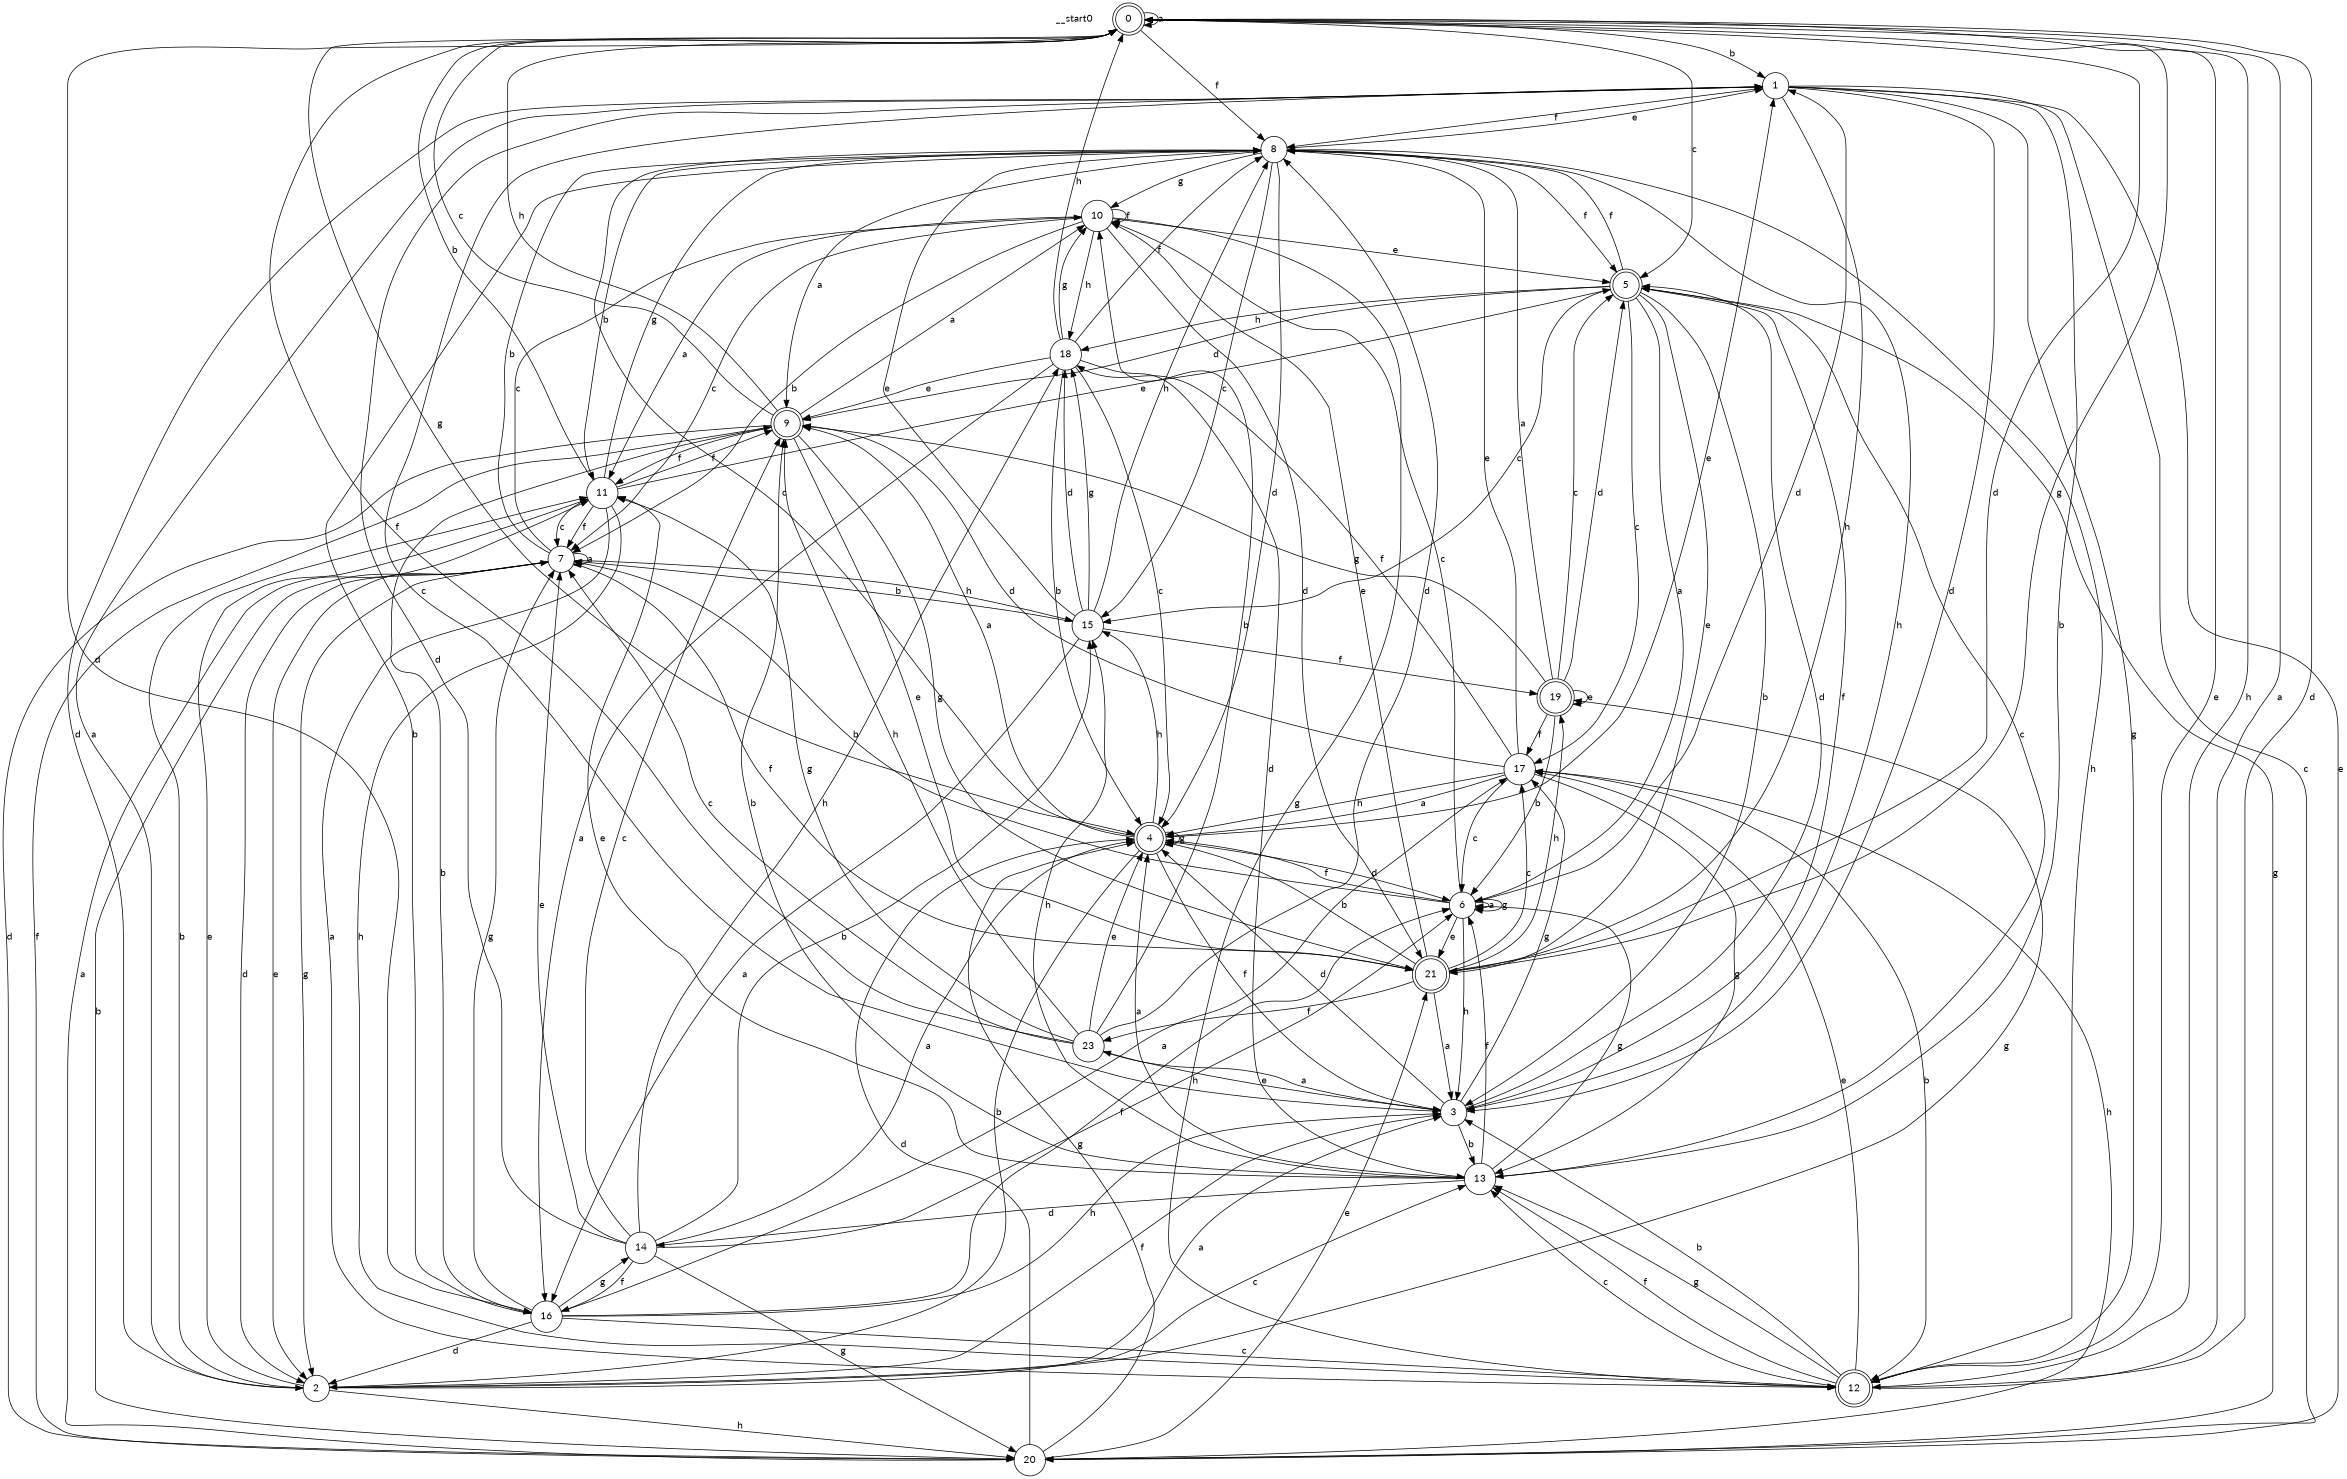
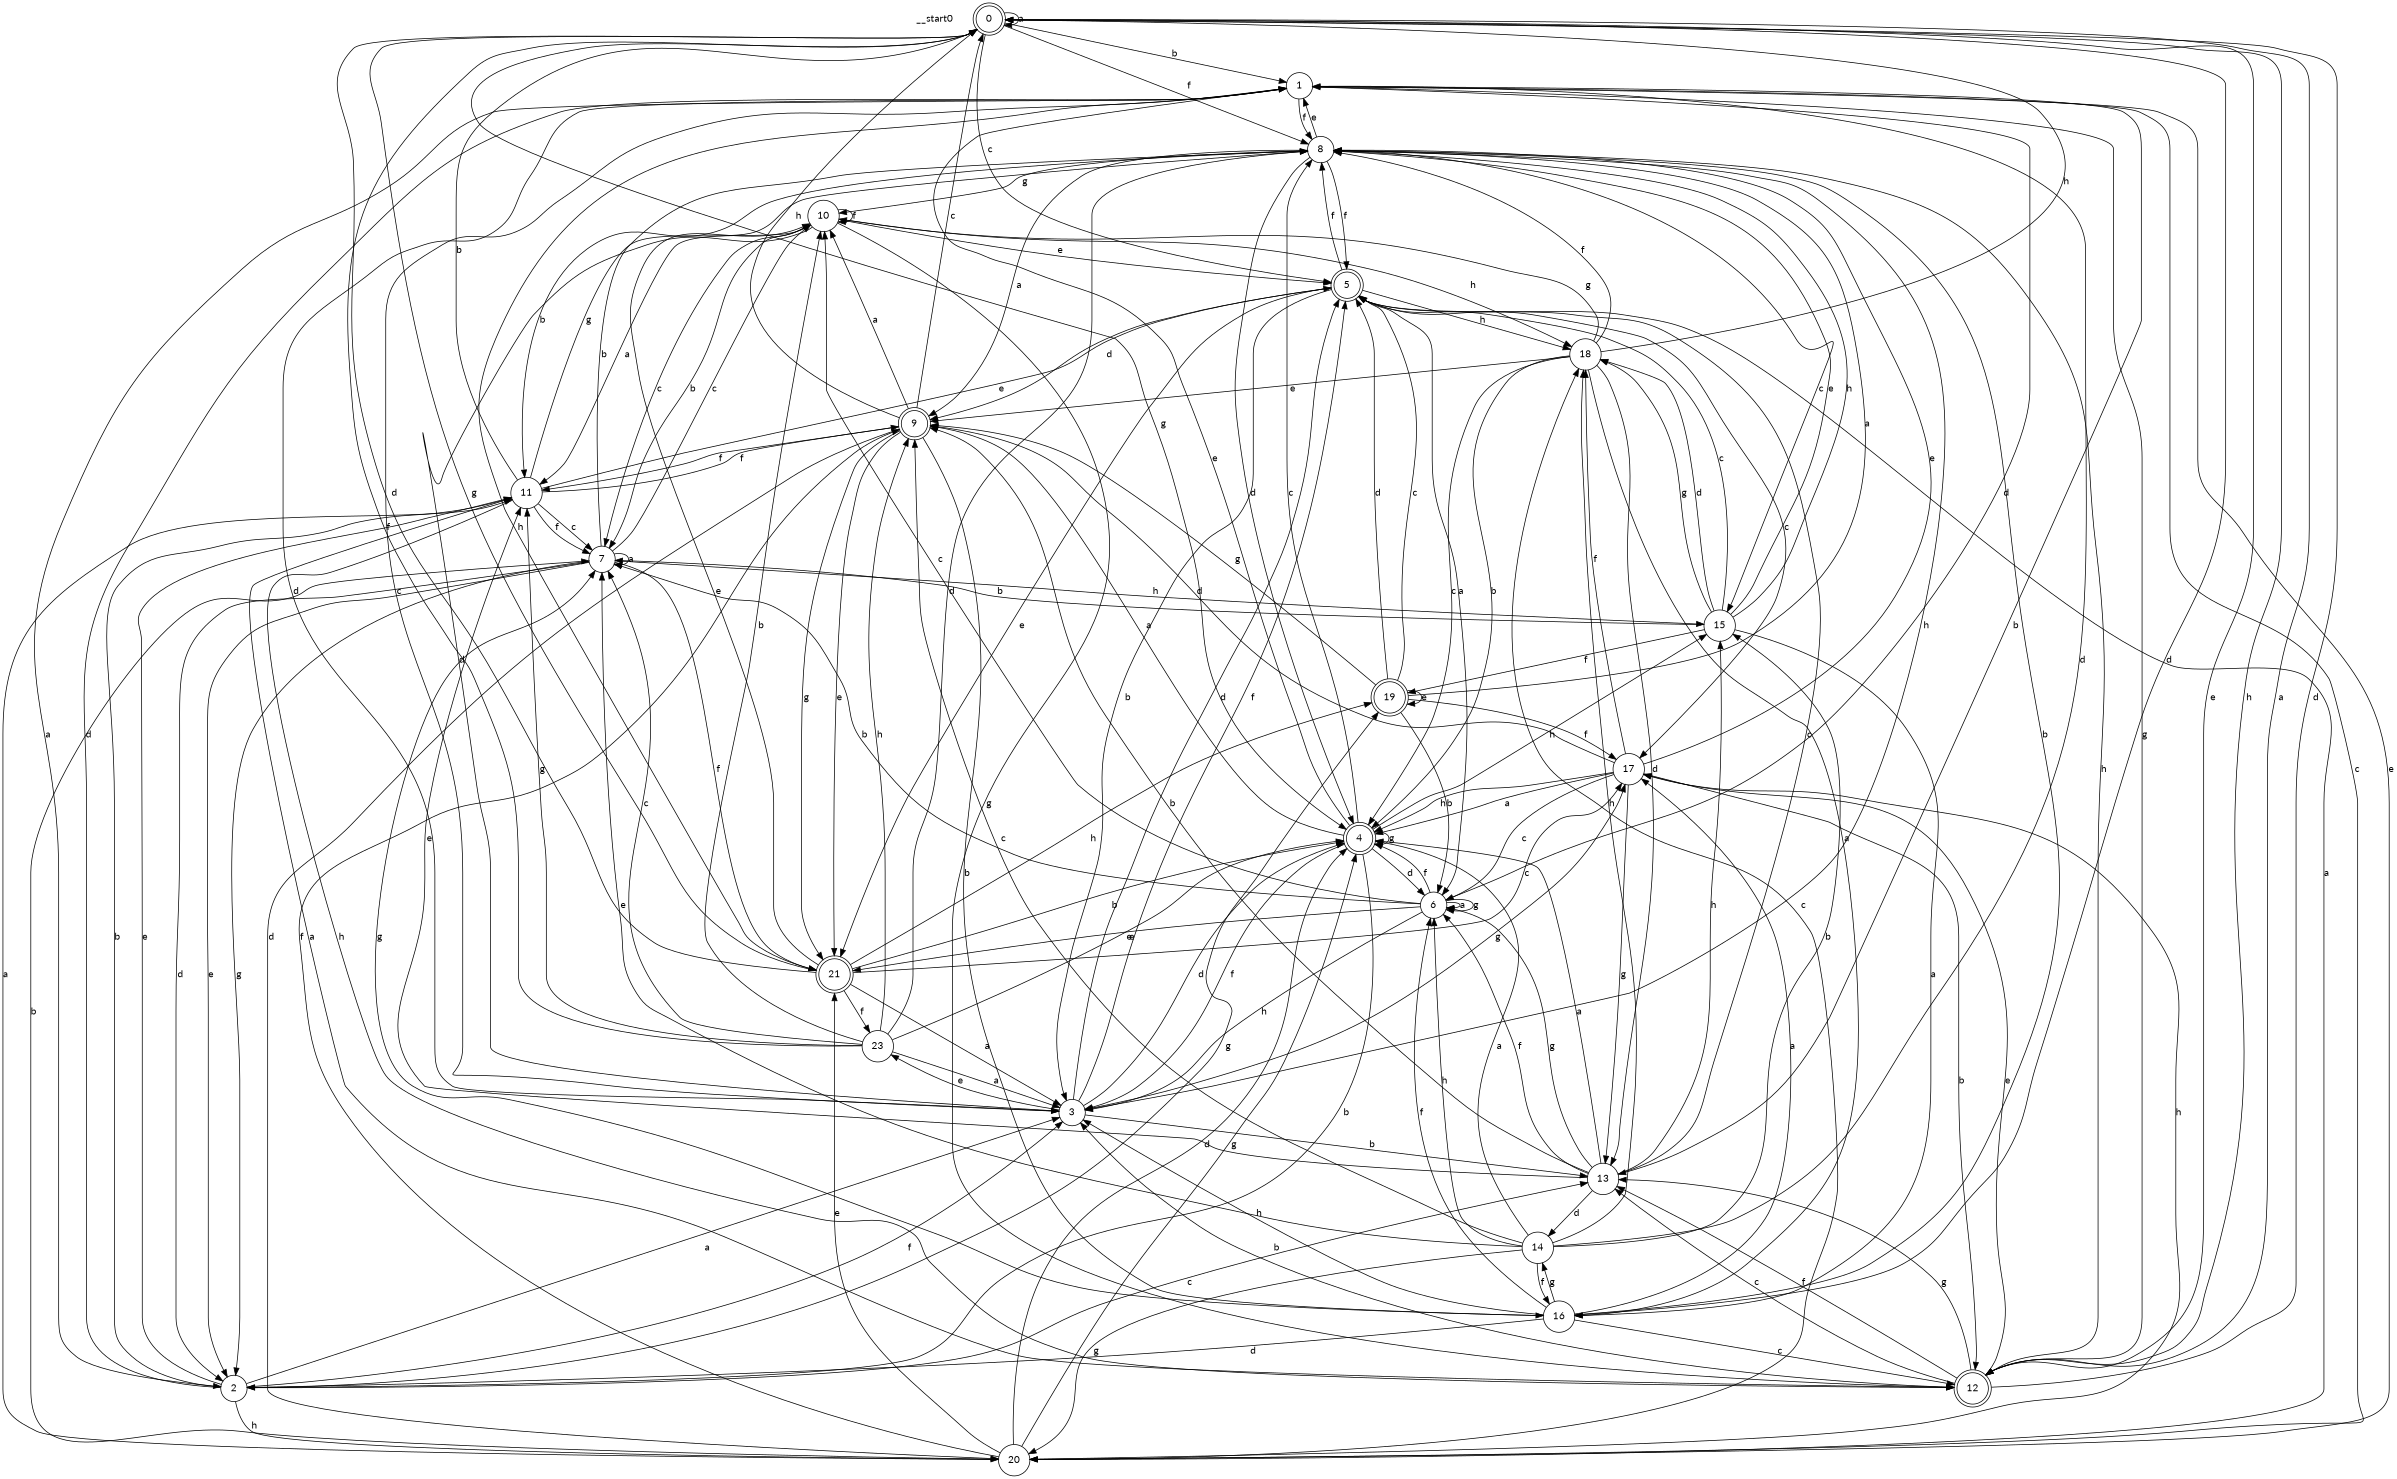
edge "0" -> "16": reversed
edge "5" -> "15": reversed
edge "10" -> "21": now "10" -> "3"
edge "5" -> "20": label "g" -> "a"
edge "20" -> "18": added, label "c"
